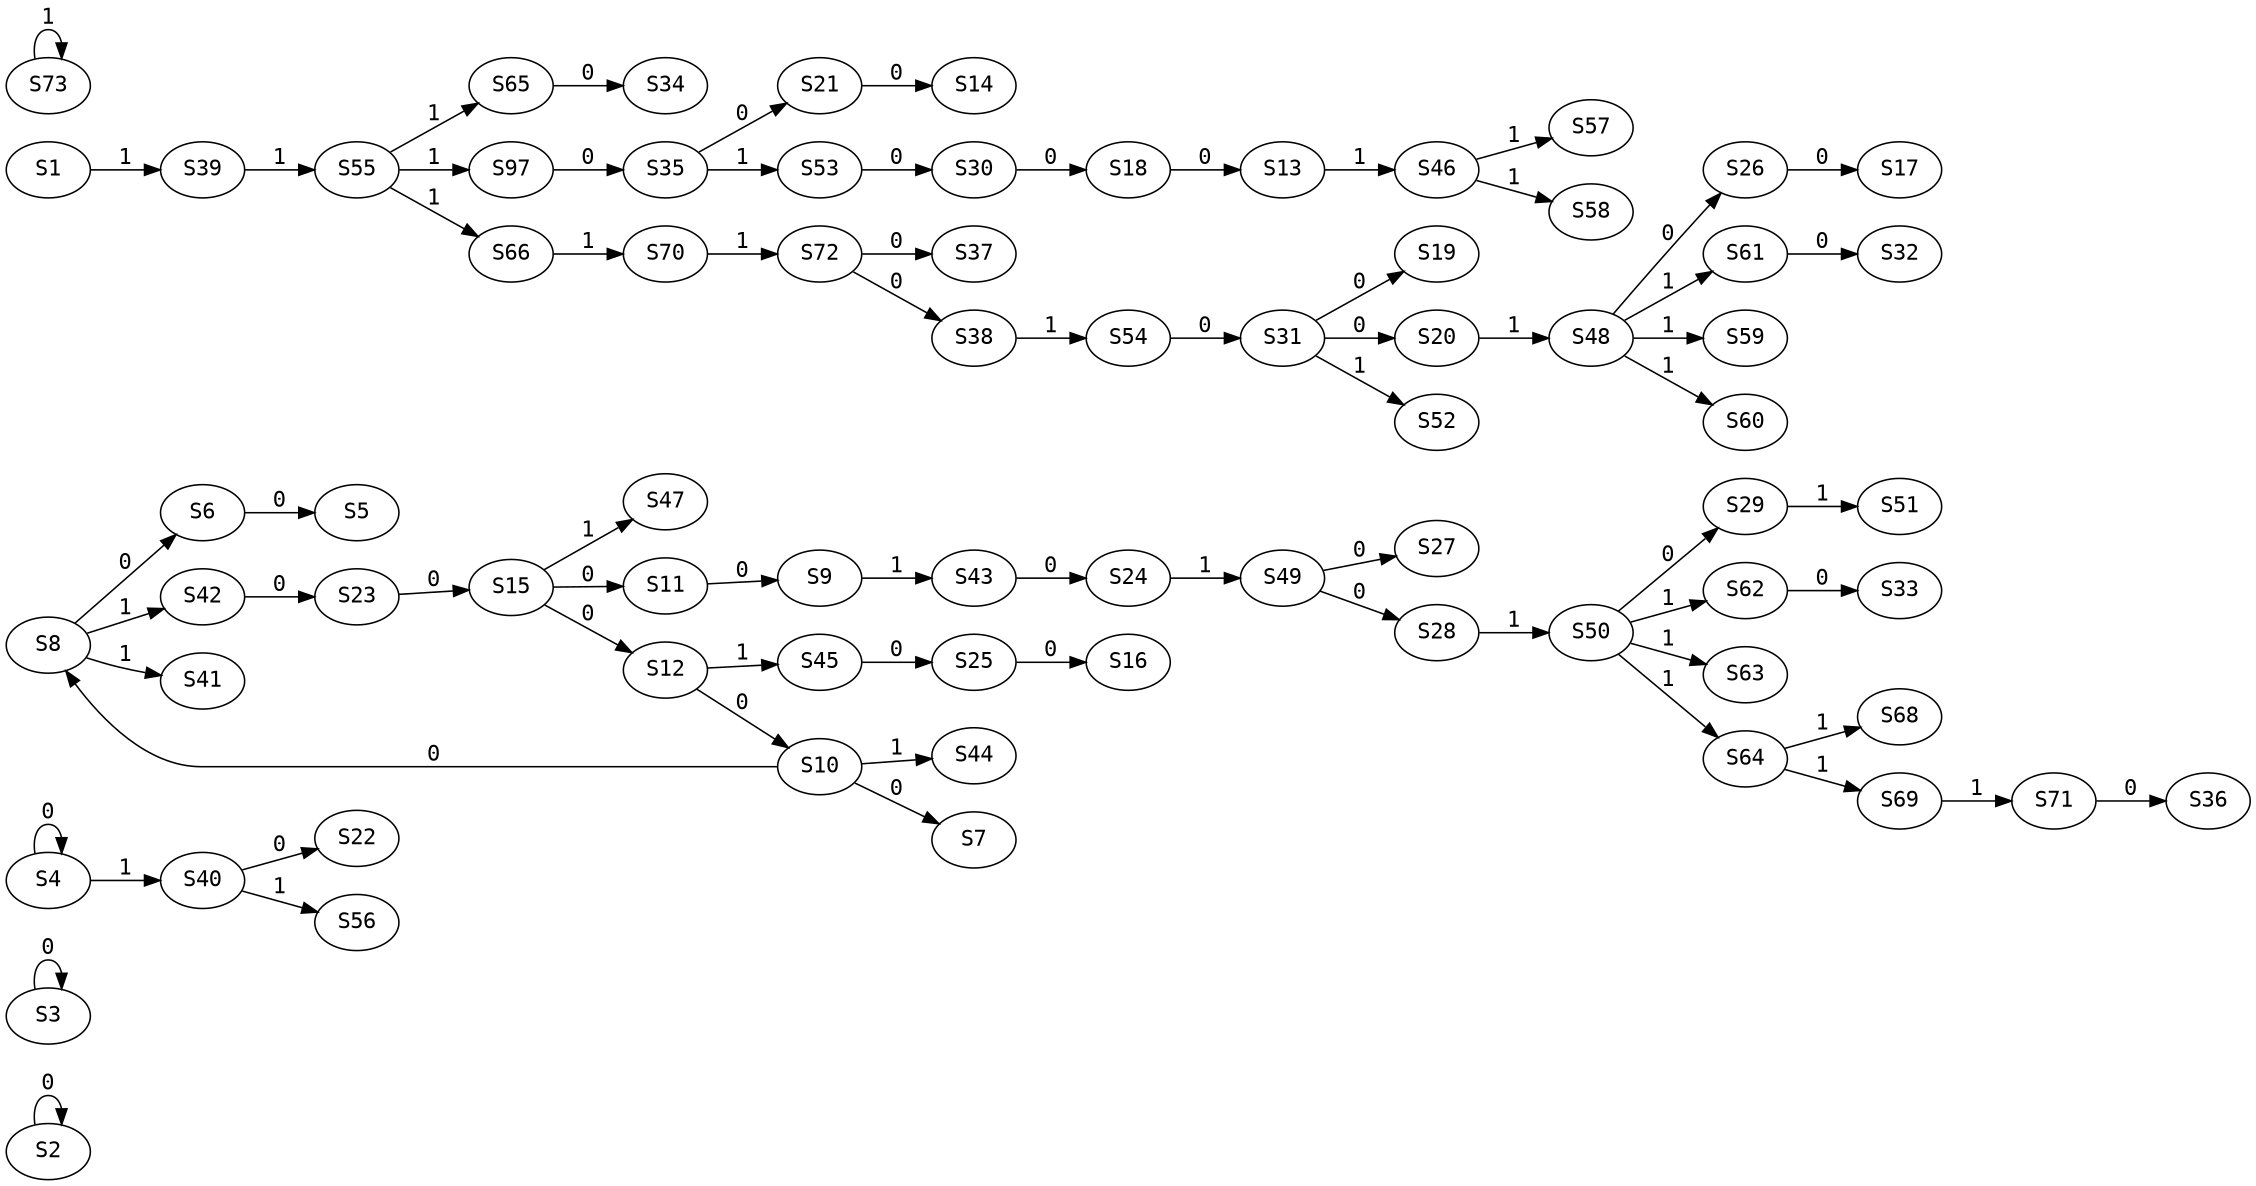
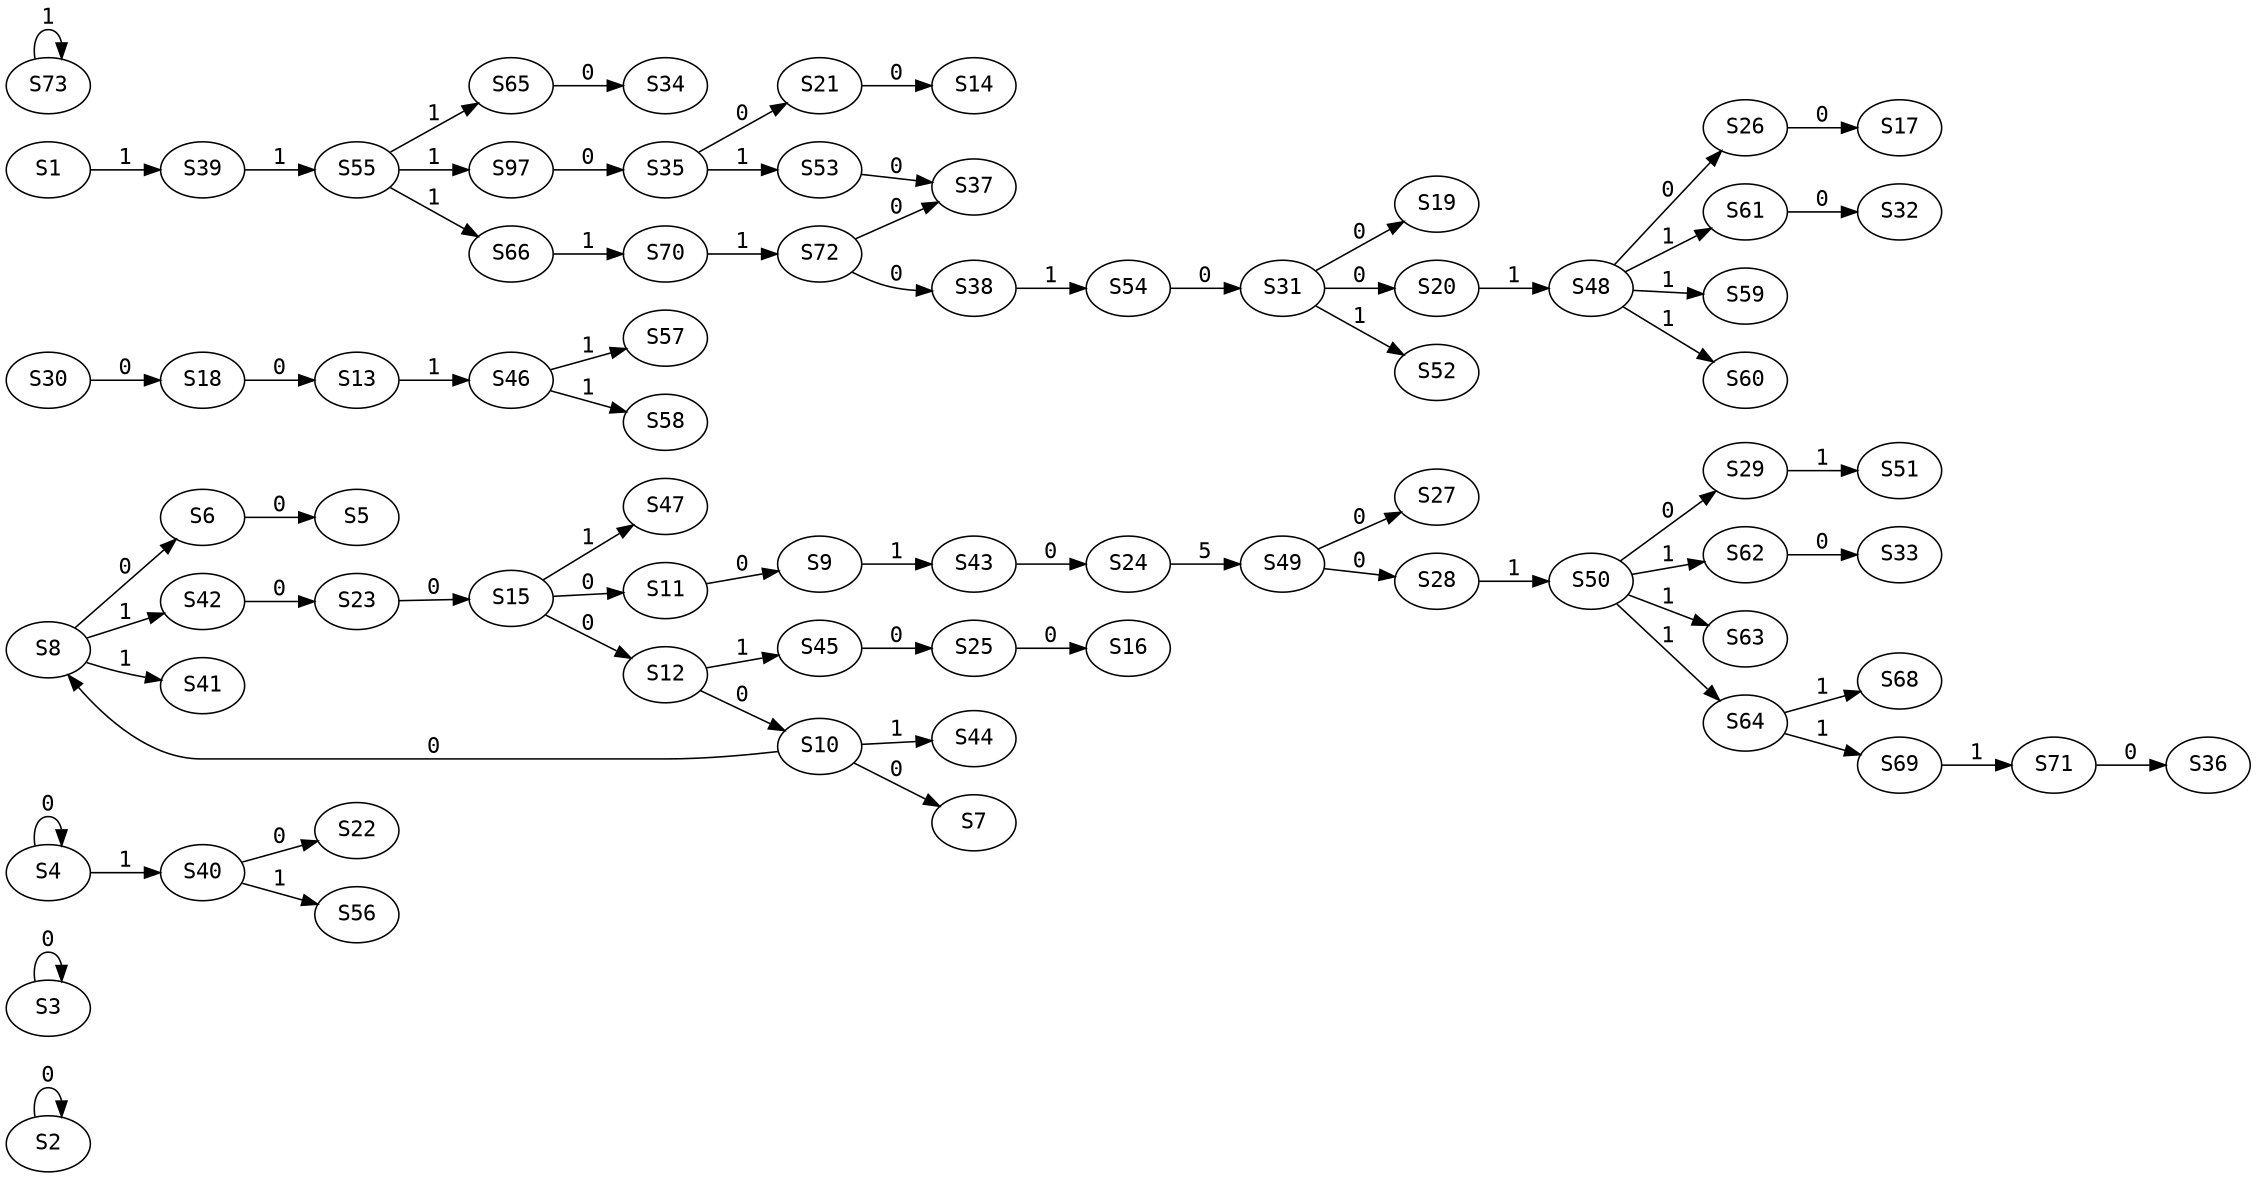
edge "S53" -> "S30": now "S53" -> "S37"
edge "S24" -> "S49": label "1" -> "5"
